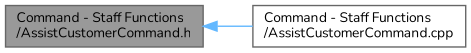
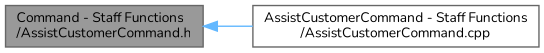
node "Command - Staff Functions /AssistCustomerCommand.cpp": label "Command - Staff Functions /AssistCustomerCommand.cpp" -> "AssistCustomerCommand - Staff Functions /AssistCustomerCommand.cpp"
